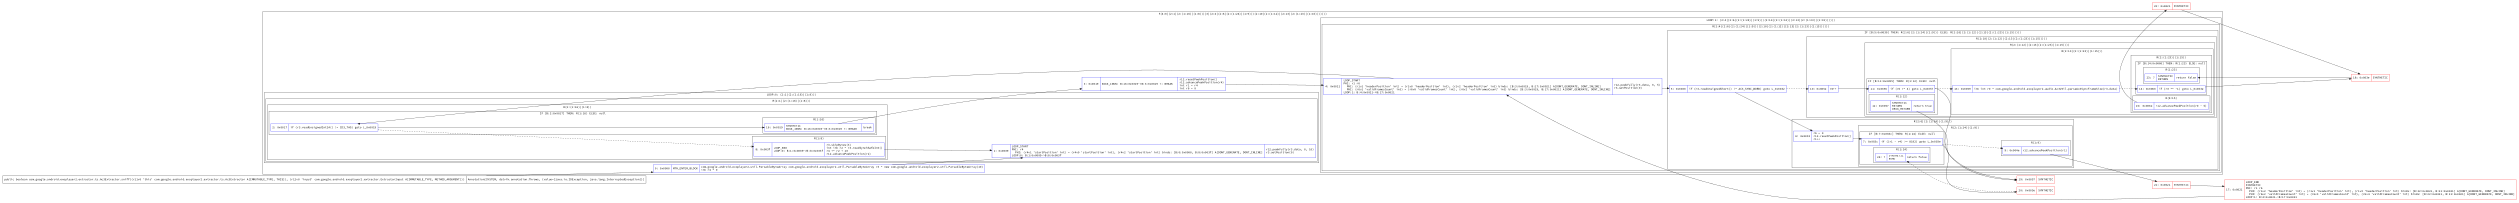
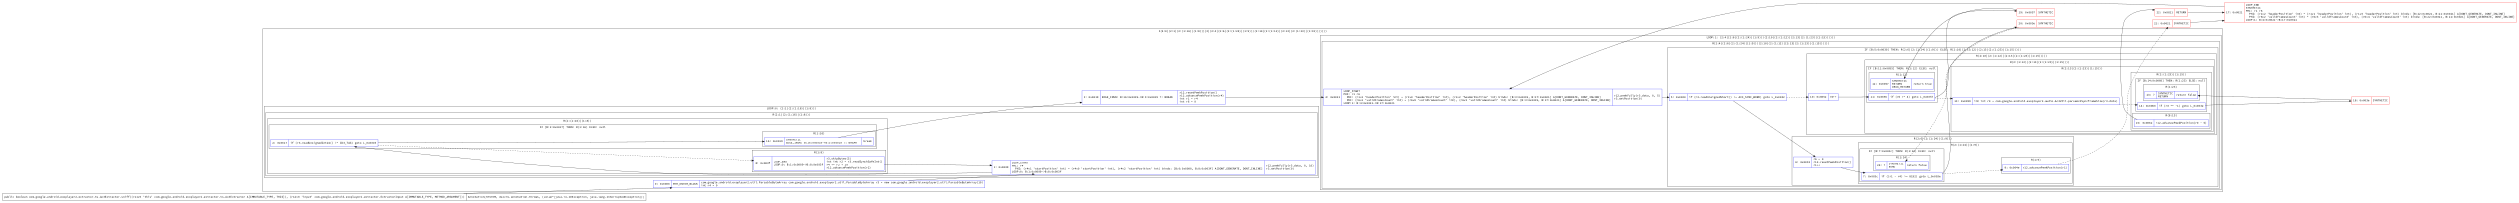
node "22: 0x0021": text "SYNTHETIC" -> "RETURN"
edge "22: 0x0021" -> "18: 0x003e": now "22: 0x0021" -> "17: 0x0021"
edge "4: 0x0021" -> "2: 0x0017": now "1: 0x0009" -> "2: 0x0017"
edge "12: 0x0057" -> "19: 0x0057": reversed
edge "9: 0x004e" -> "21: 0x0021": style solid -> dashed
